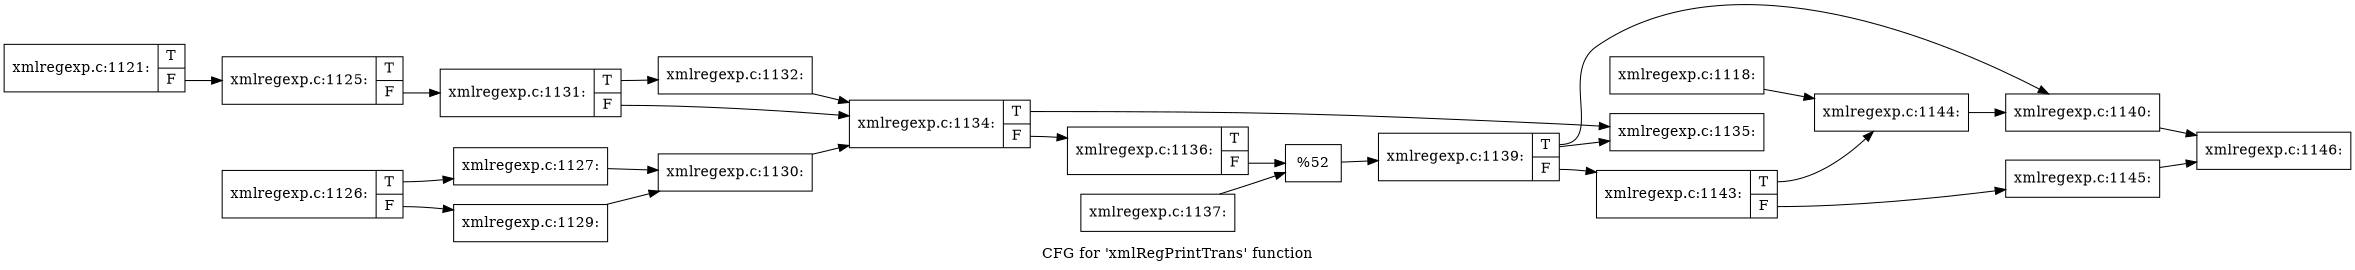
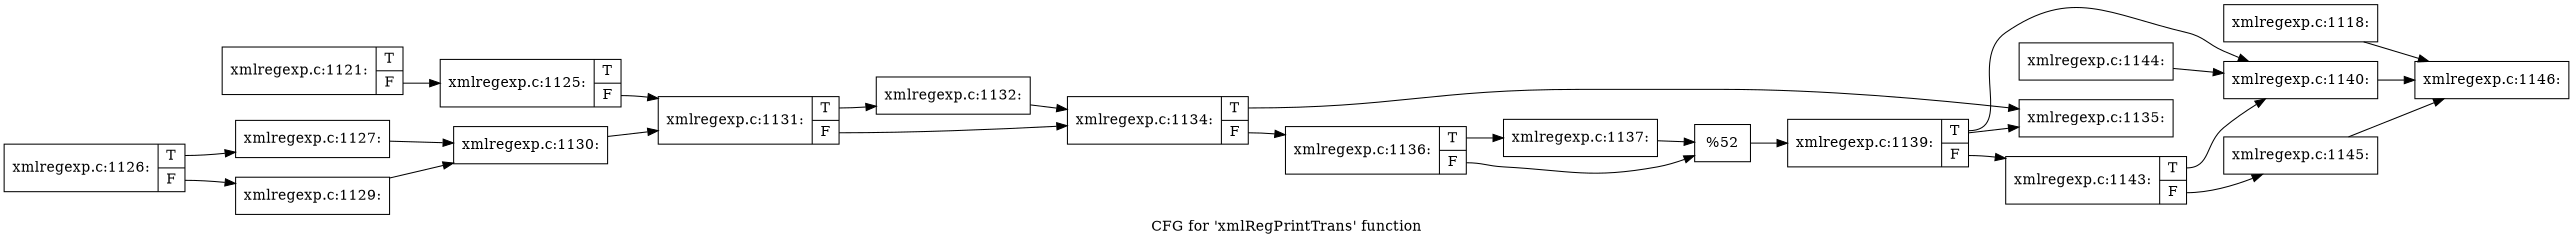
edge "xmlregexp.c:1118:" -> "xmlregexp.c:1144:": now "xmlregexp.c:1118:" -> "xmlregexp.c:1146:"
edge "xmlregexp.c:1136:" -> "xmlregexp.c:1137:": added
edge "xmlregexp.c:1130:" -> "xmlregexp.c:1134:": now "xmlregexp.c:1130:" -> "xmlregexp.c:1131:"
edge "xmlregexp.c:1143:" -> "xmlregexp.c:1144:": now "xmlregexp.c:1143:" -> "xmlregexp.c:1140:"
